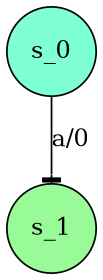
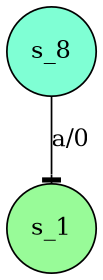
node "s_0": label "s_0" -> "s_8"
